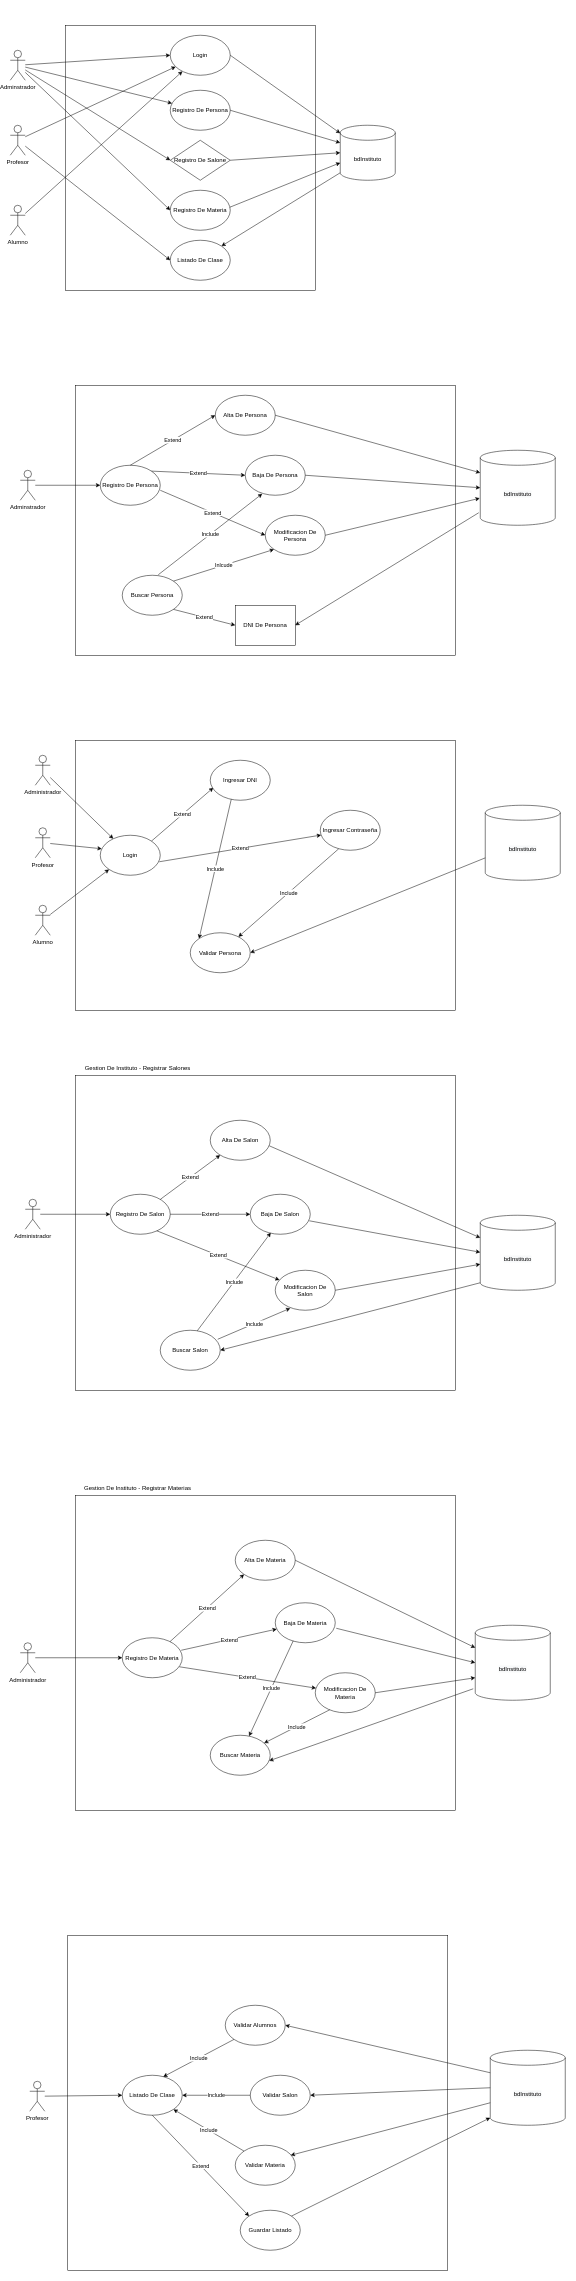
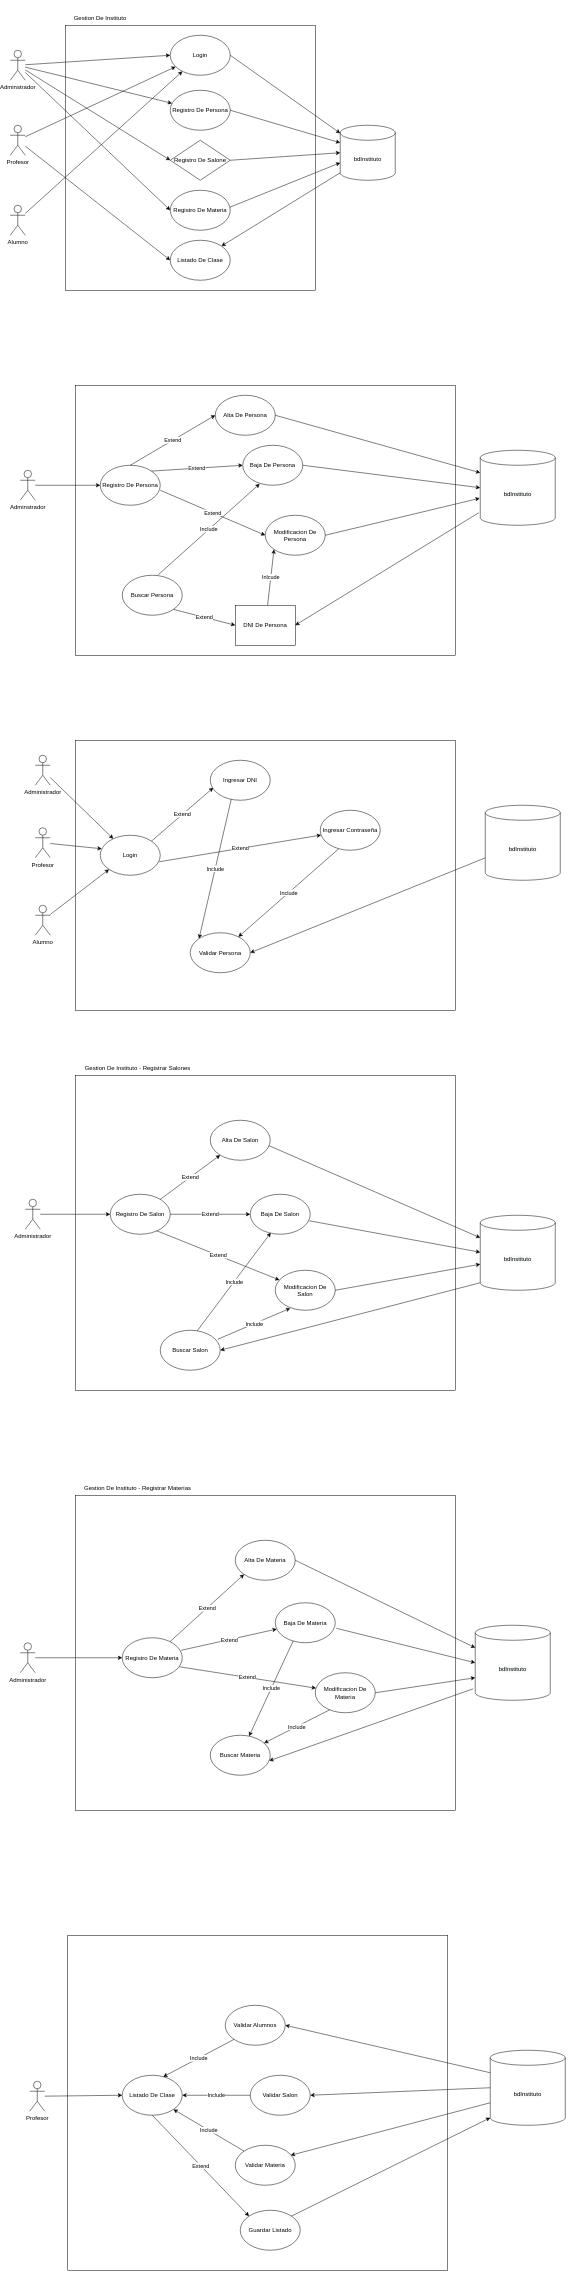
node "Gestion De Instituto": added
node "Baja De Persona": moved (275, 475) -> (273, 465)
edge "Buscar Persona" -> "Modificacion De Persona": now "DNI De Persona" -> "Modificacion De Persona"
